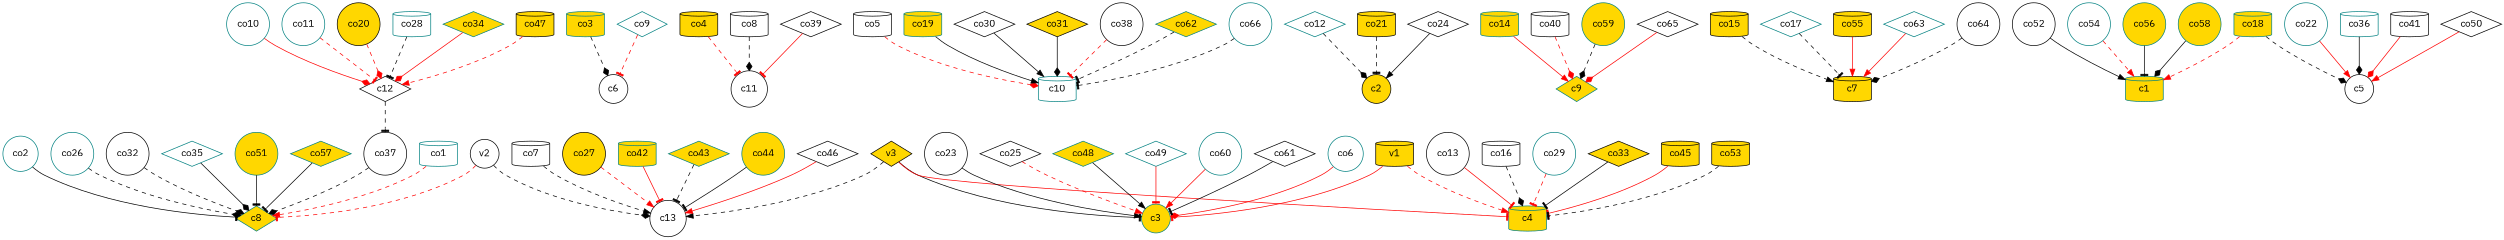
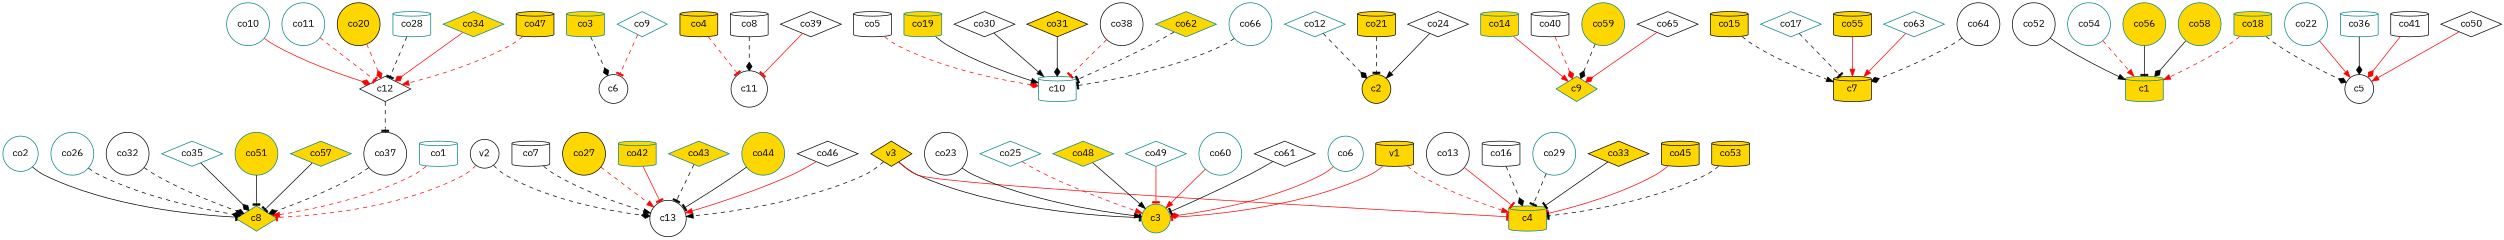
node "co25": color black -> teal
edge "co29" -> "c4": color red -> black
